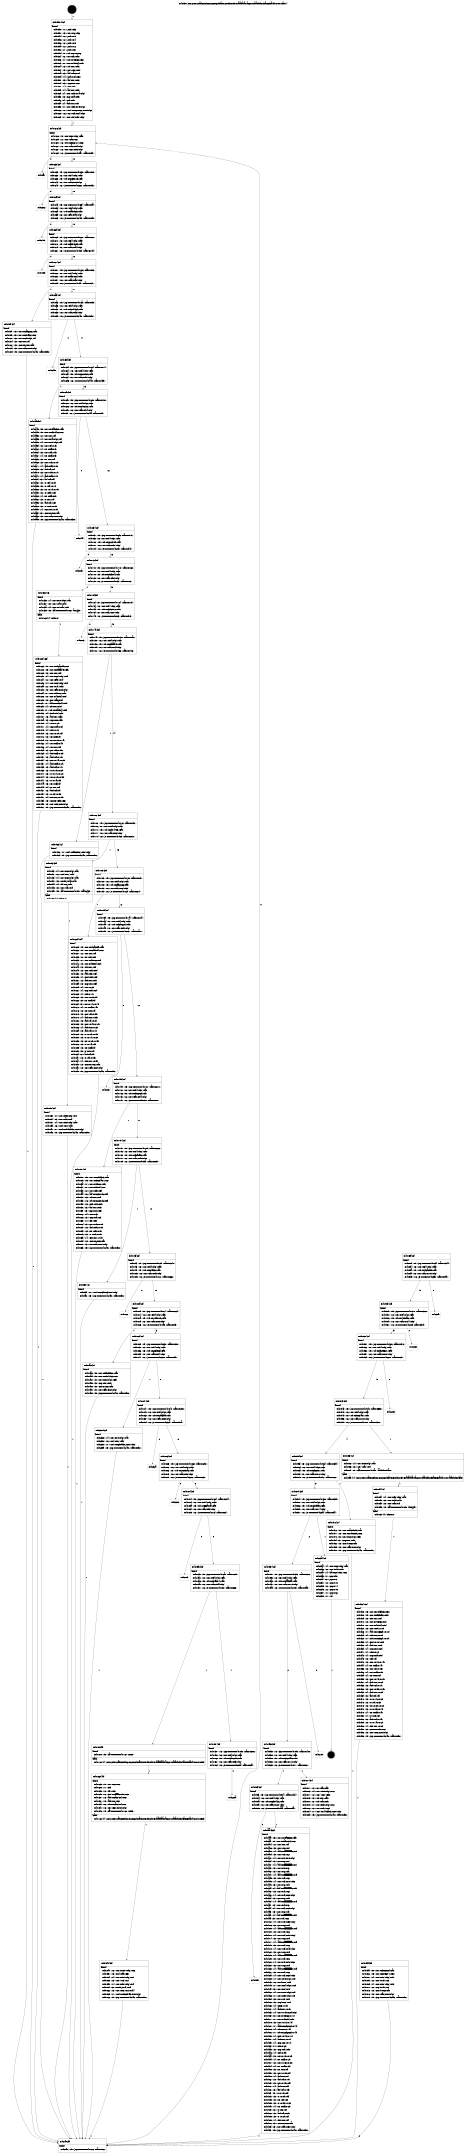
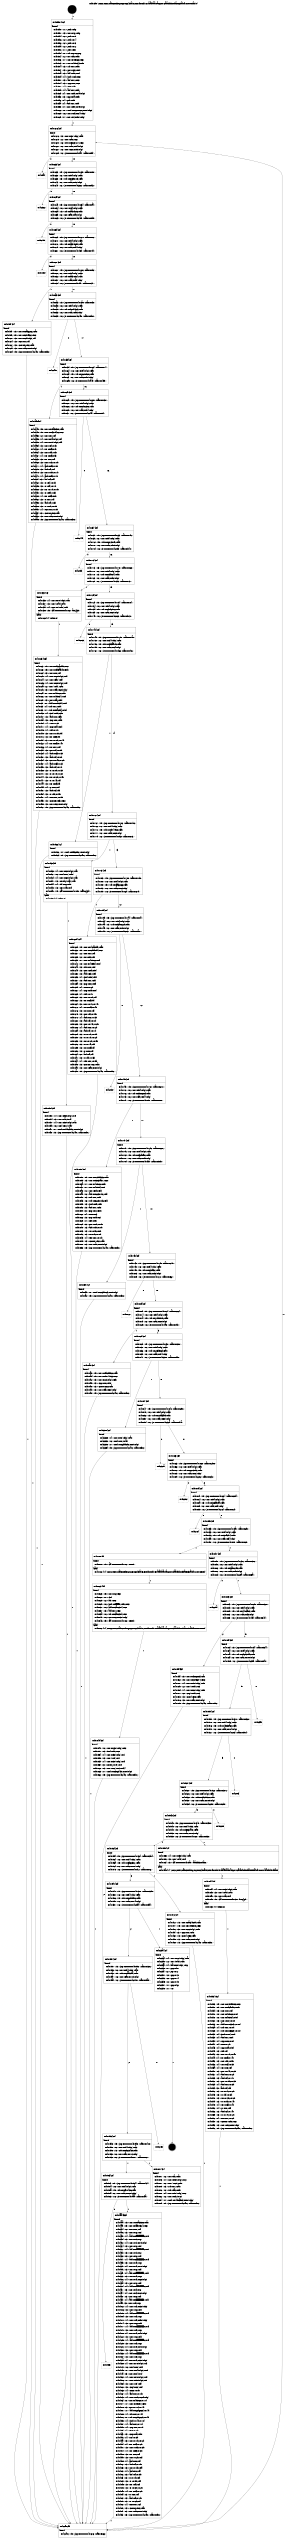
node "0x4018d3 [28]": added
